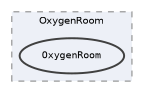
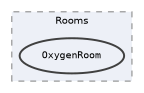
cluster "OxygenRoom": label "OxygenRoom" -> "Rooms"
